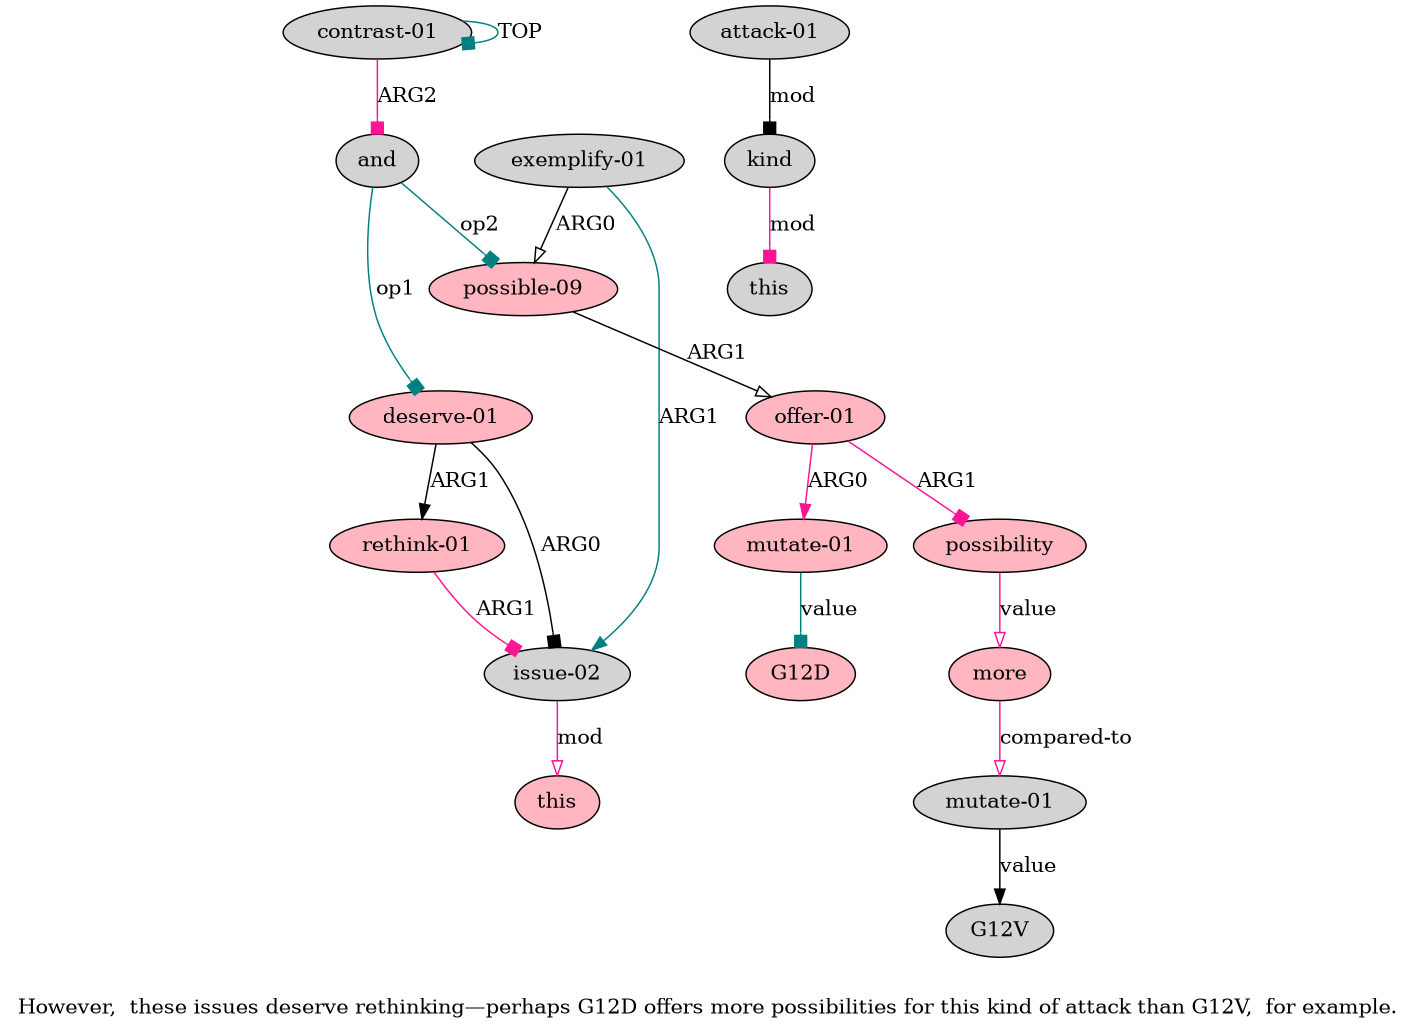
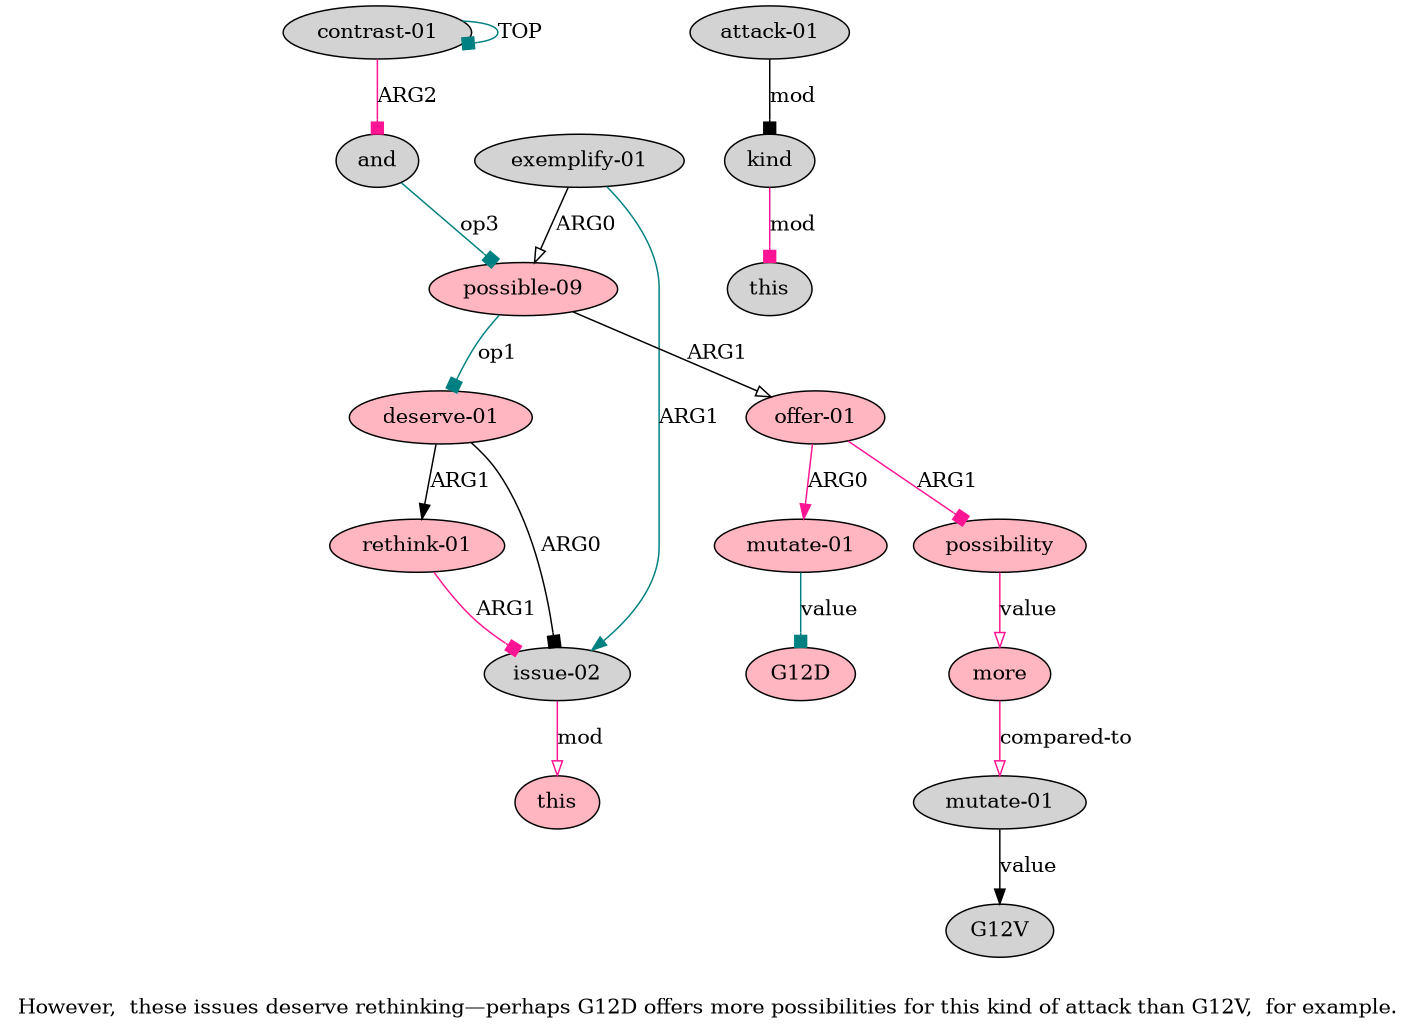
edge "and" -> "possible-09": label "op2" -> "op3"
edge "and" -> "deserve-01": now "possible-09" -> "deserve-01"
